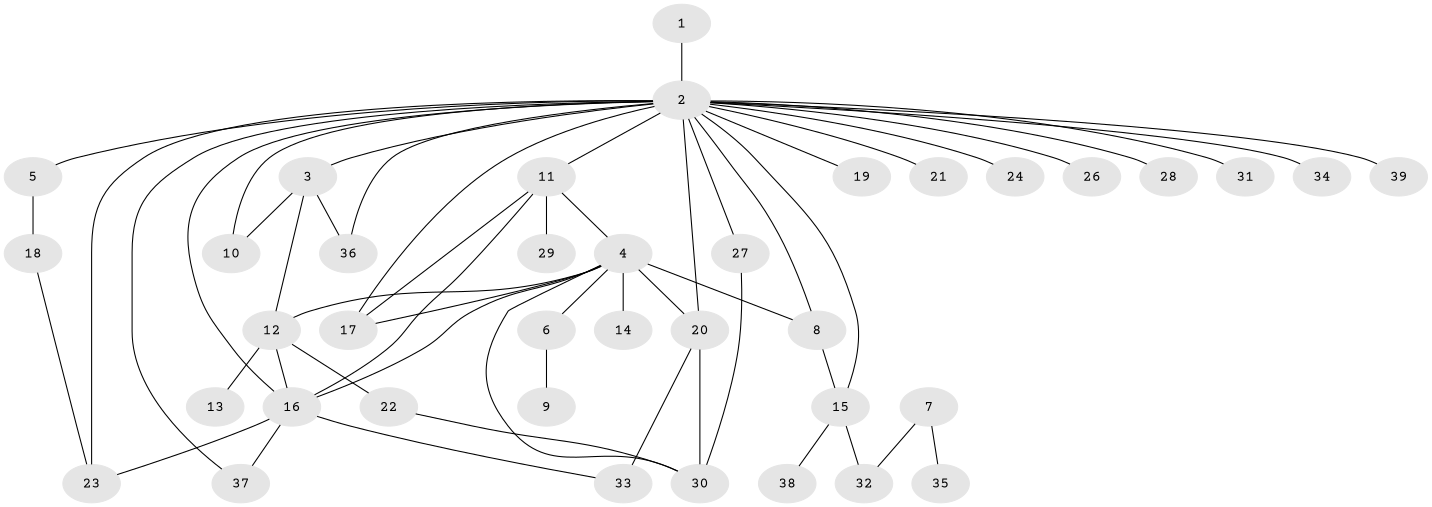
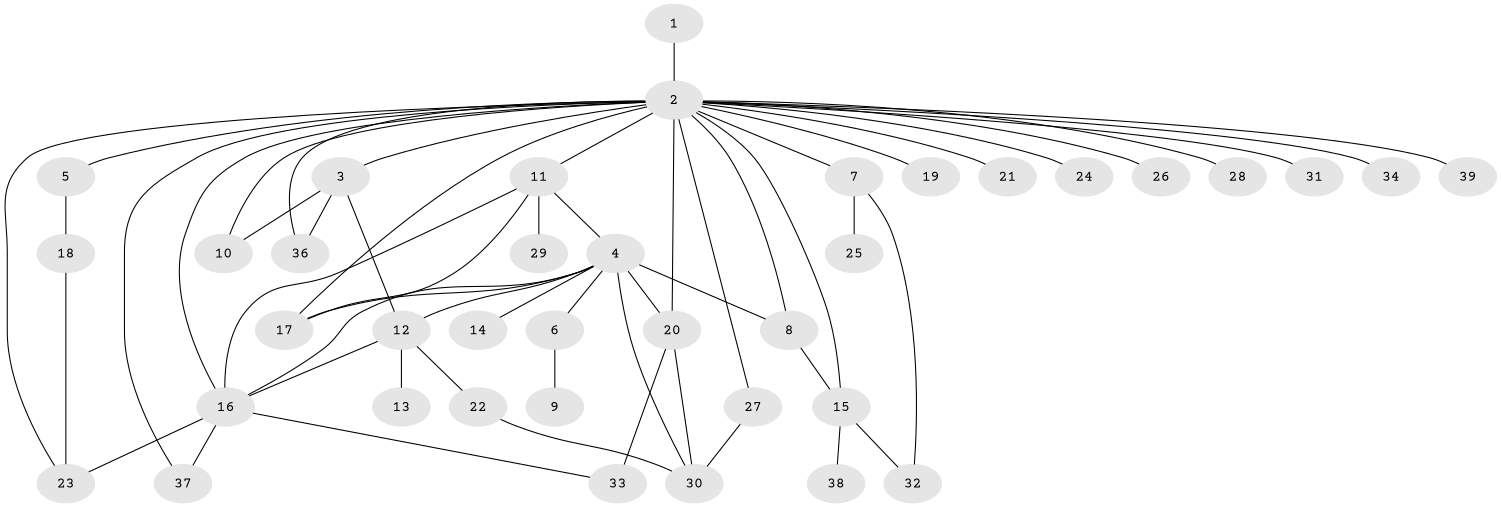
edge "2" -- "7": added
node "35": label "35" -> "25"
